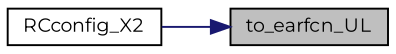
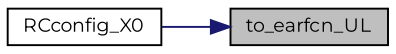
node "RCconfig_X2": label "RCconfig_X2" -> "RCconfig_X0"
